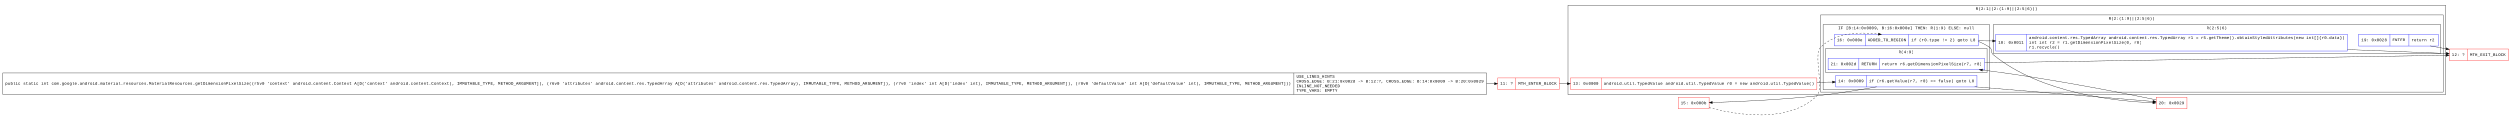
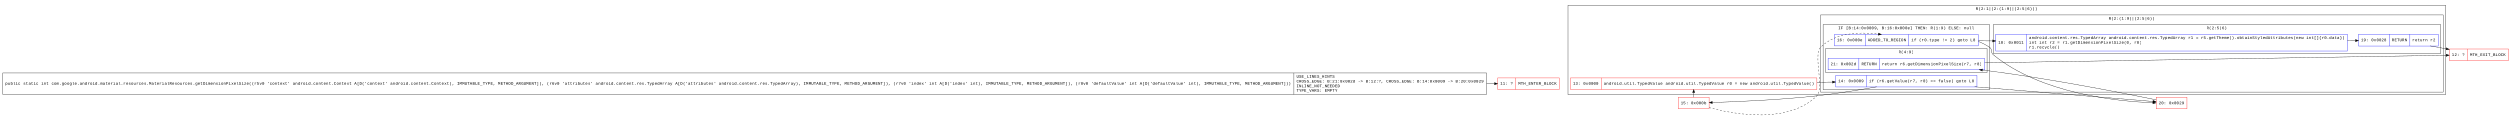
node "19: 0x0028": text "ENTER" -> "RETURN"
edge "18: 0x0011" -> "12: ?": now "18: 0x0011" -> "19: 0x0028"
edge "11: ?" -> "13: 0x0000": now "15: 0x000b" -> "13: 0x0000"
